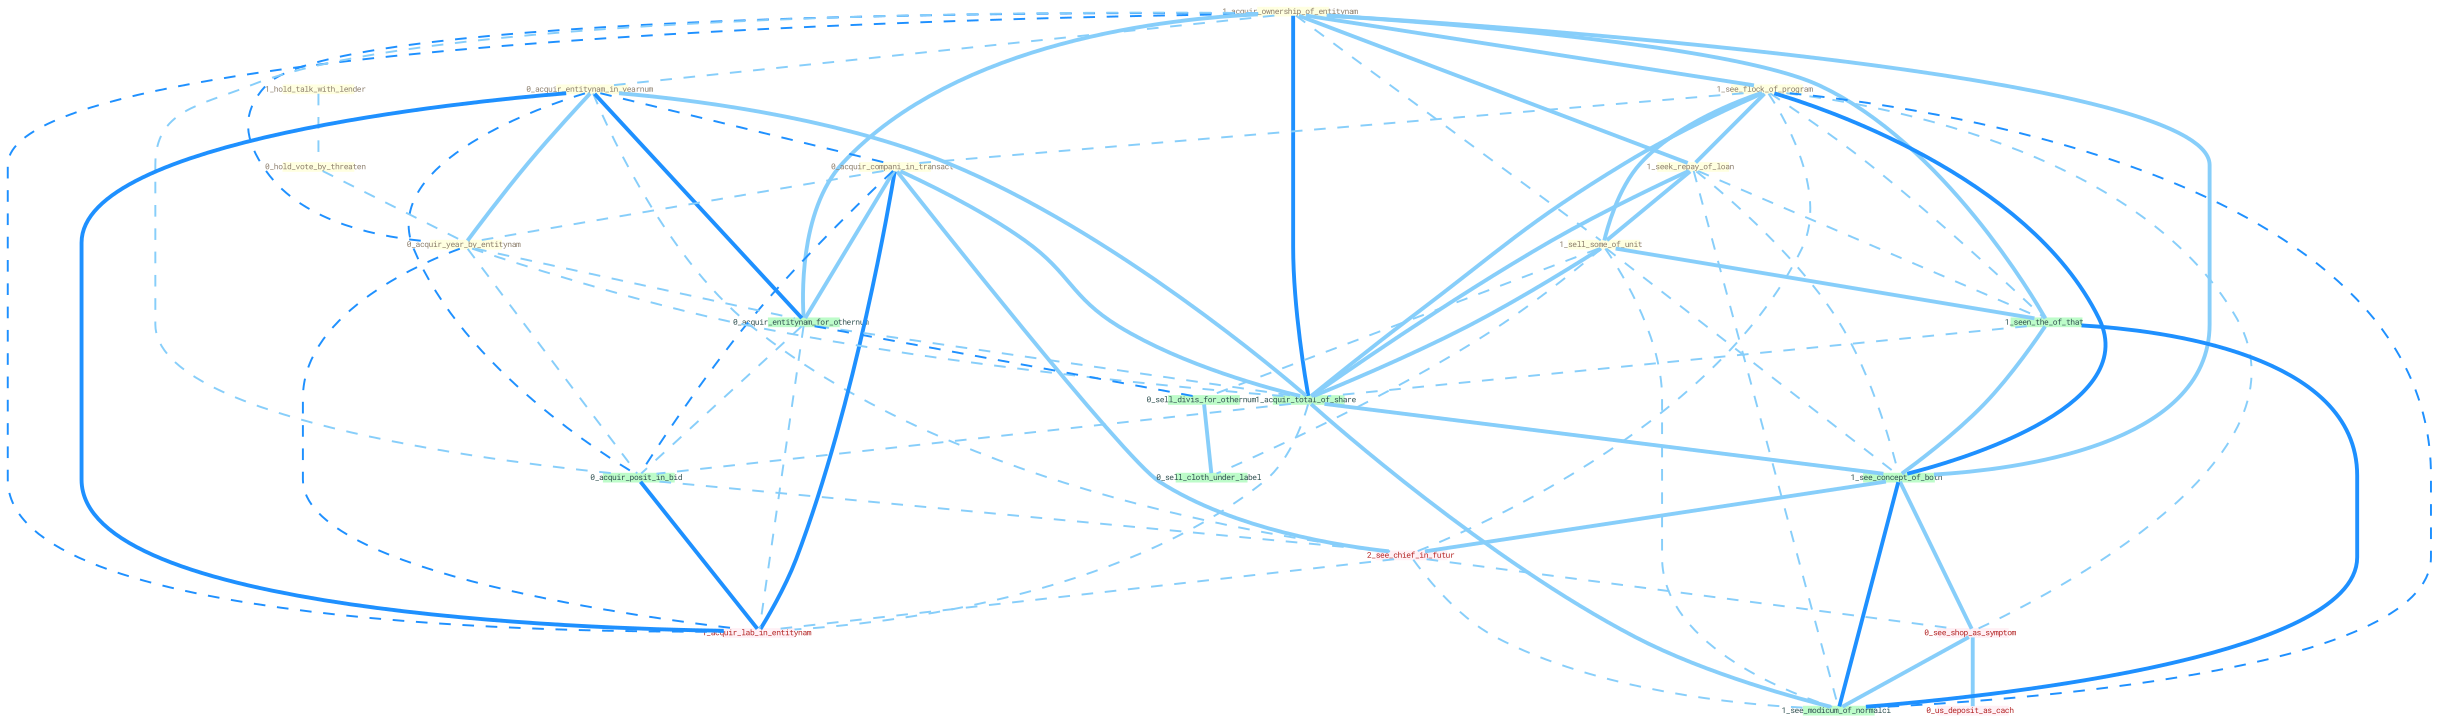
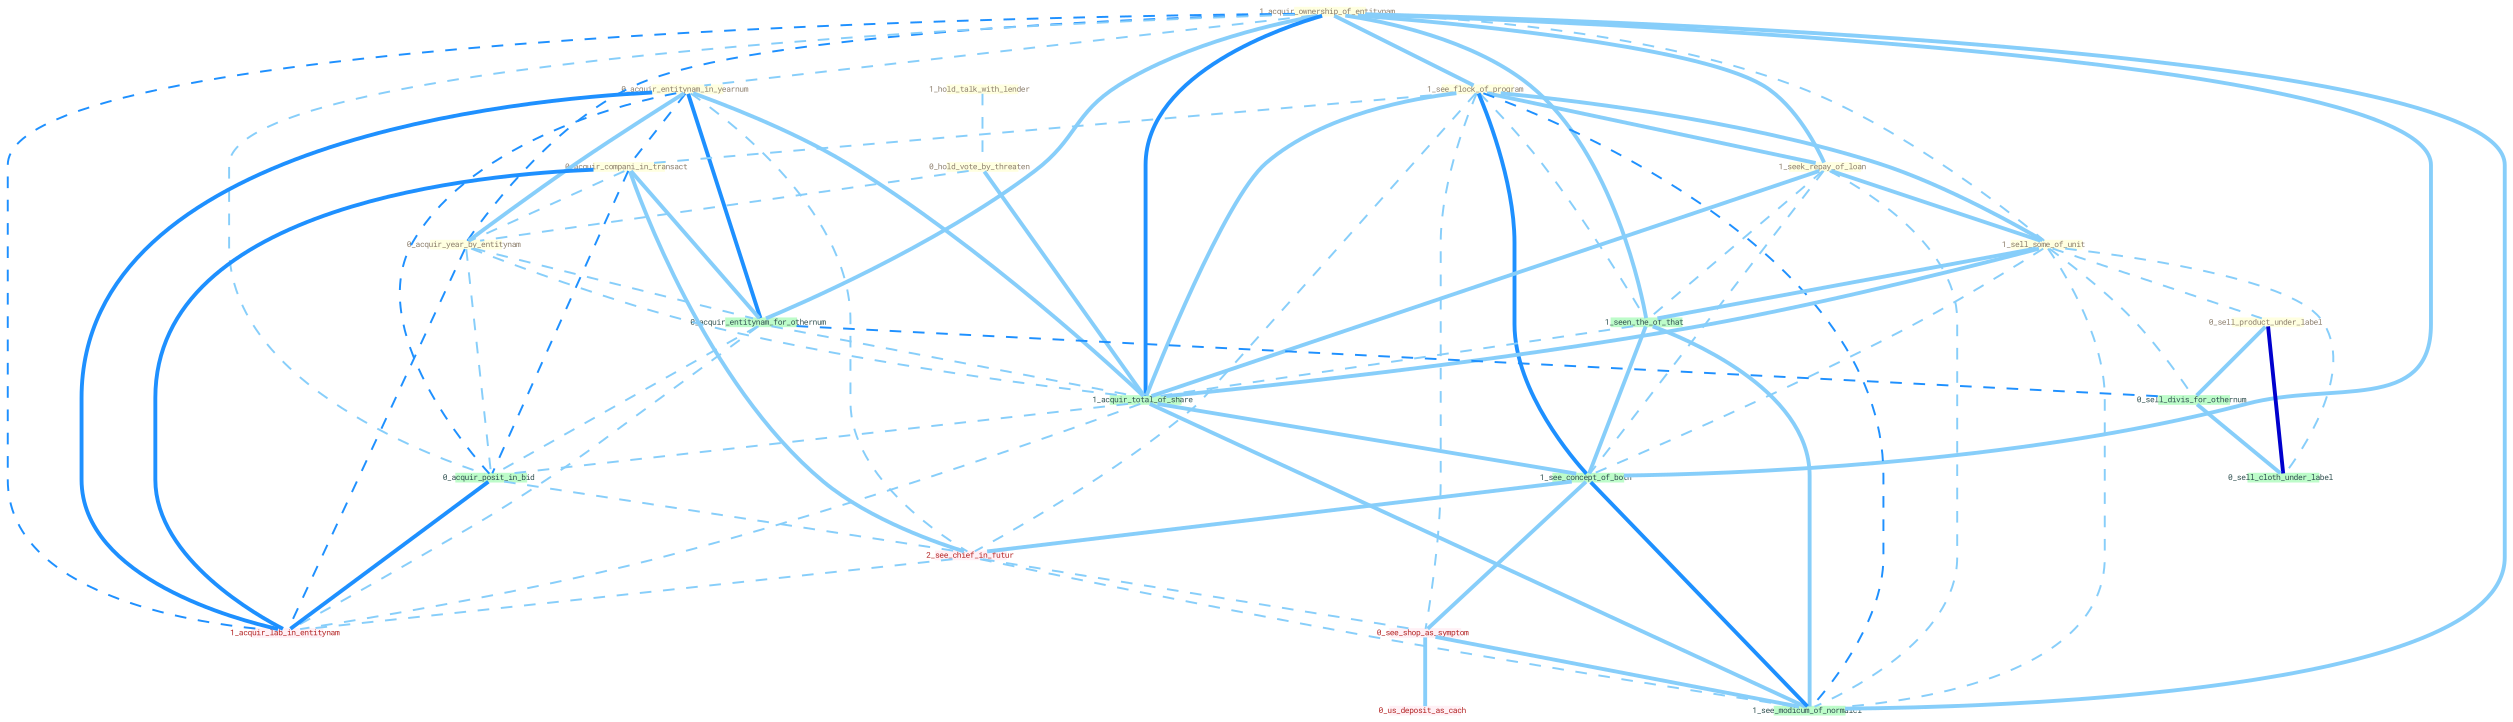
edge "1_acquir_ownership_of_entitynam" -- "1_see_modicum_of_normalci": added
edge "0_acquir_compani_in_transact" -- "1_acquir_total_of_share": now "0_hold_vote_by_threaten" -- "1_acquir_total_of_share"
node "0_sell_product_under_label": added
edge "1_seen_the_of_that" -- "1_see_modicum_of_normalci": color #1e90ff -> #87cefa
